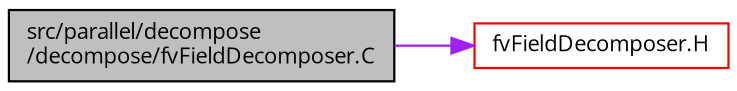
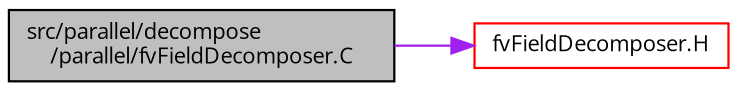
node "src/parallel/decompose /decompose/fvFieldDecomposer.C": label "src/parallel/decompose /decompose/fvFieldDecomposer.C" -> "src/parallel/decompose /parallel/fvFieldDecomposer.C"
